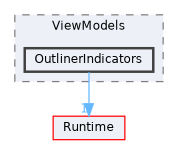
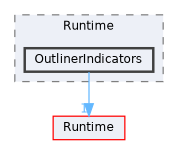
cluster "ViewModels": label "ViewModels" -> "Runtime"
